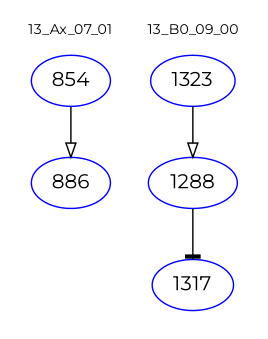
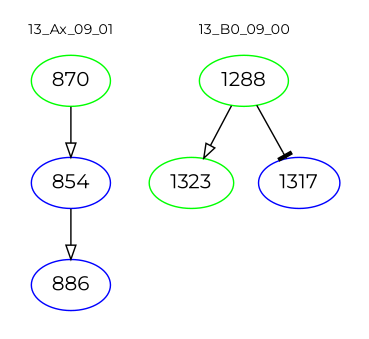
cluster "13_Ax_07_01": label "13_Ax_07_01" -> "13_Ax_09_01"
node "870": added
node "1323": color blue -> green
edge "1323" -> "1288": reversed
node "1288": color blue -> green
